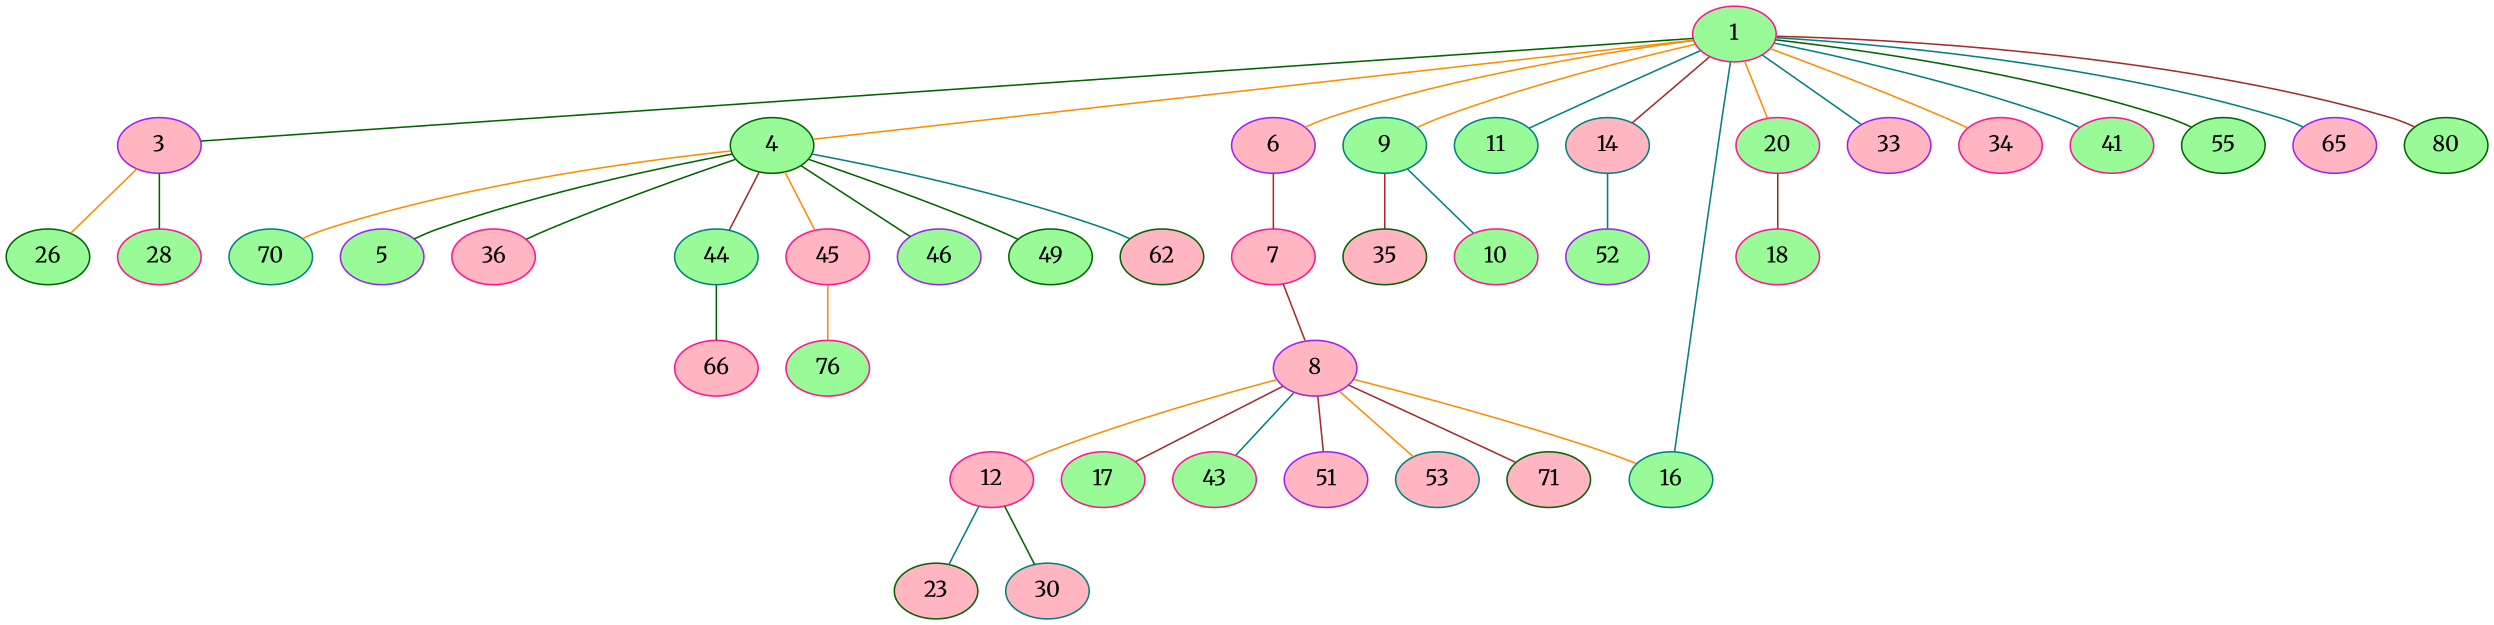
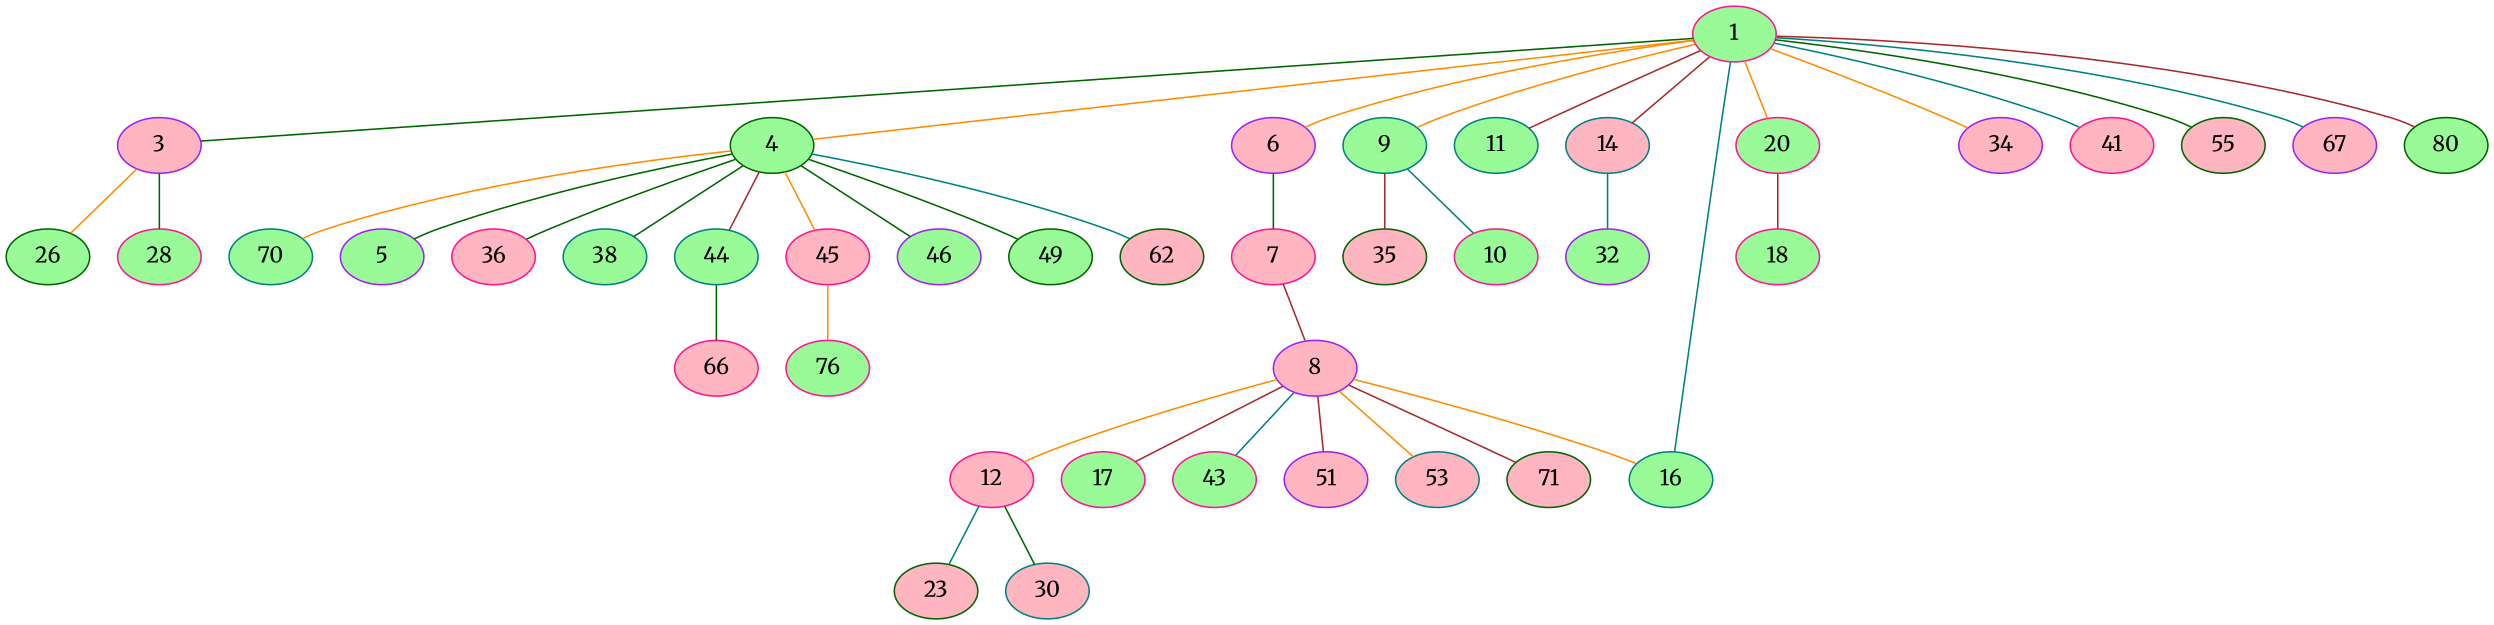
edge "1" -- "11": color teal -> brown
node "33": removed
node "34": color deeppink -> purple
node "41": fillcolor palegreen -> lightpink
node "55": fillcolor palegreen -> lightpink
node "65": label "65" -> "67"
edge "6" -- "7": color brown -> darkgreen
node "38": added
node "52": label "52" -> "32"
